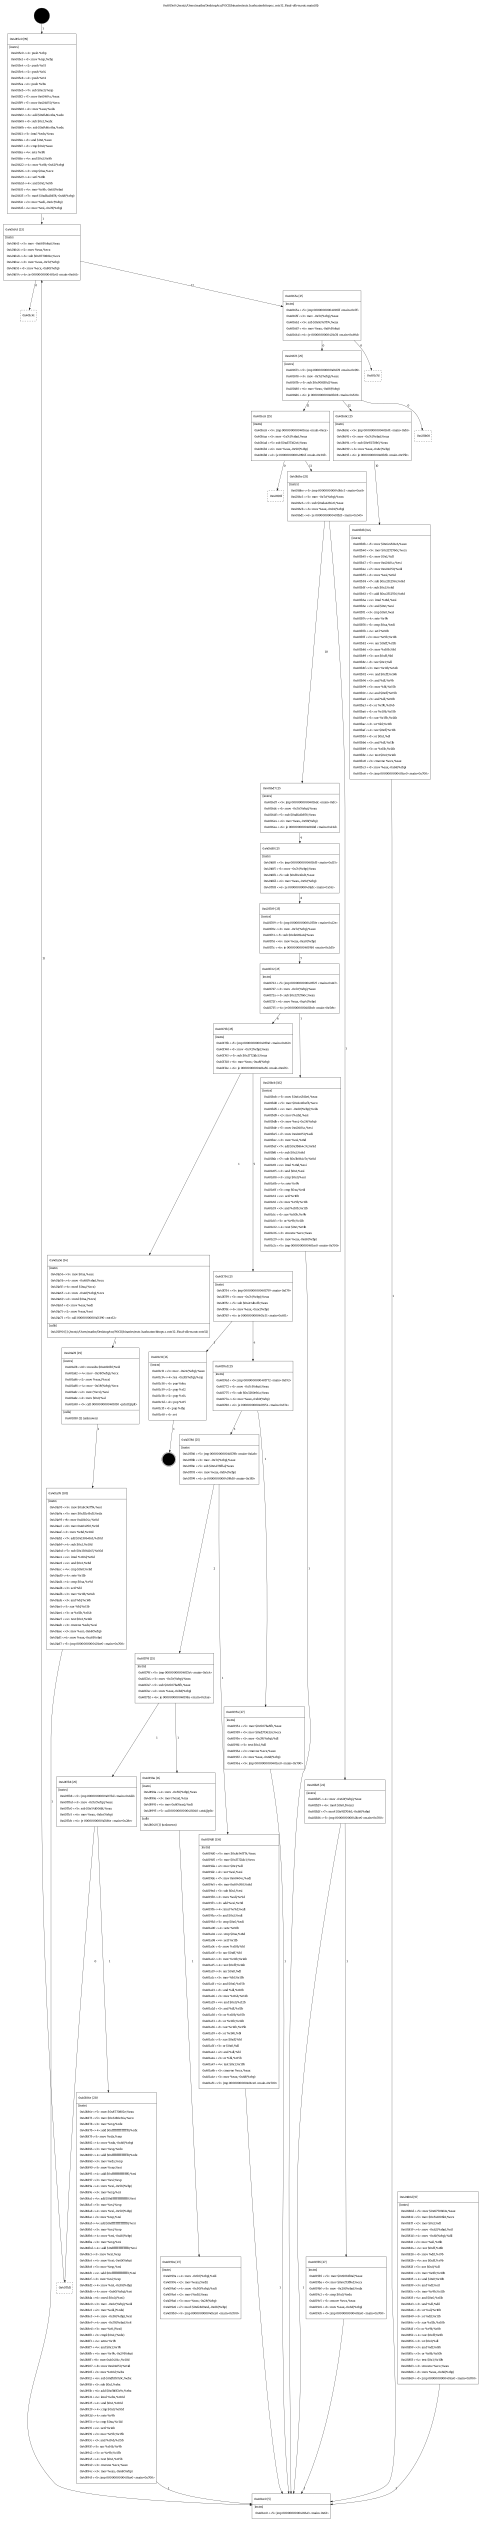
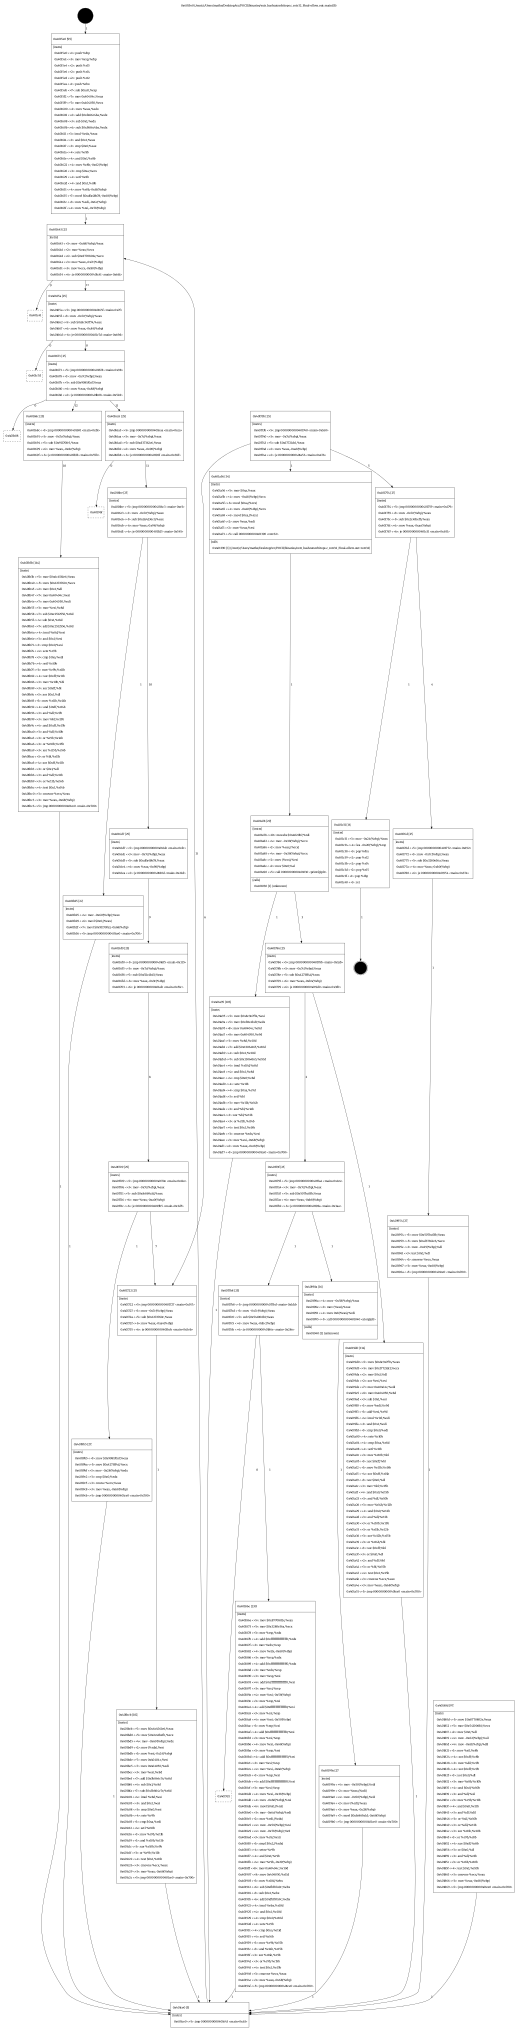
edge "0x401722 [25]" -> "0x40173b [25]": reversed
edge "0x4017d1" -> "0x401643 [23]": now "0x401ce0 [5]" -> "0x401643 [23]"
edge "0x40176d [25]" -> "0x401786 [25]": now "0x401a78 [29]" -> "0x401786 [25]"
edge "0x40199a [27]" -> "0x401ce0 [5]": added, label "1"
edge "0x401b25 [22]" -> "0x4019b5 [27]": now "0x401709 [25]" -> "0x4019b5 [27]"
